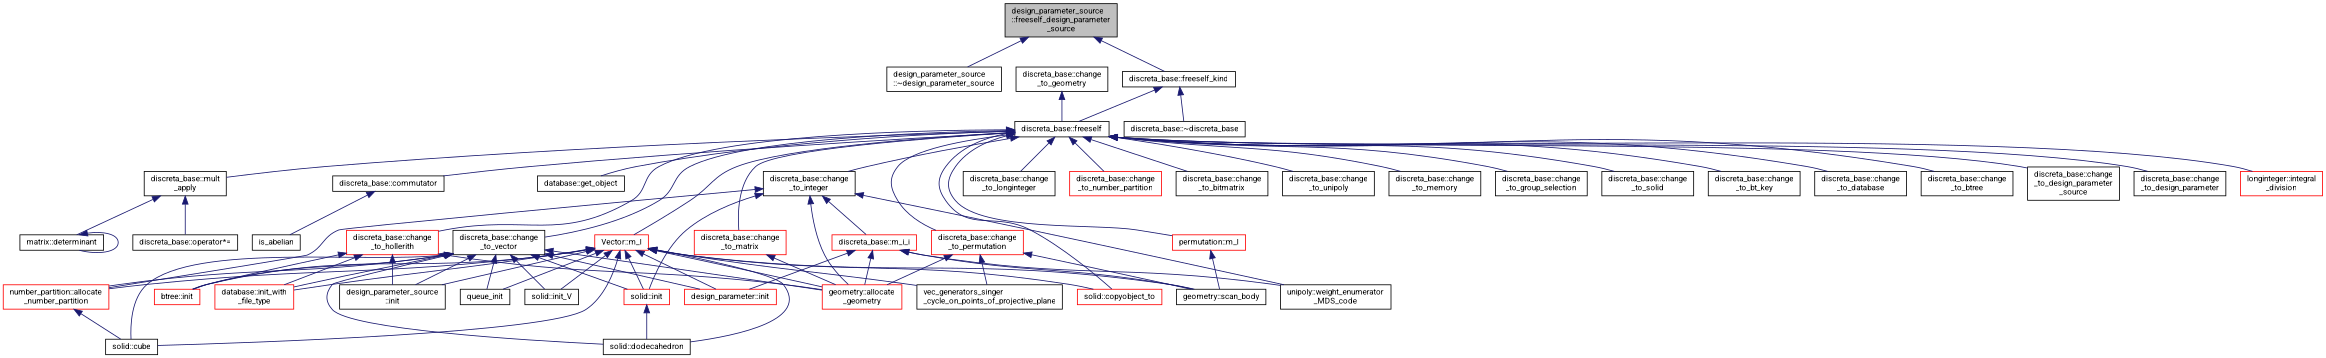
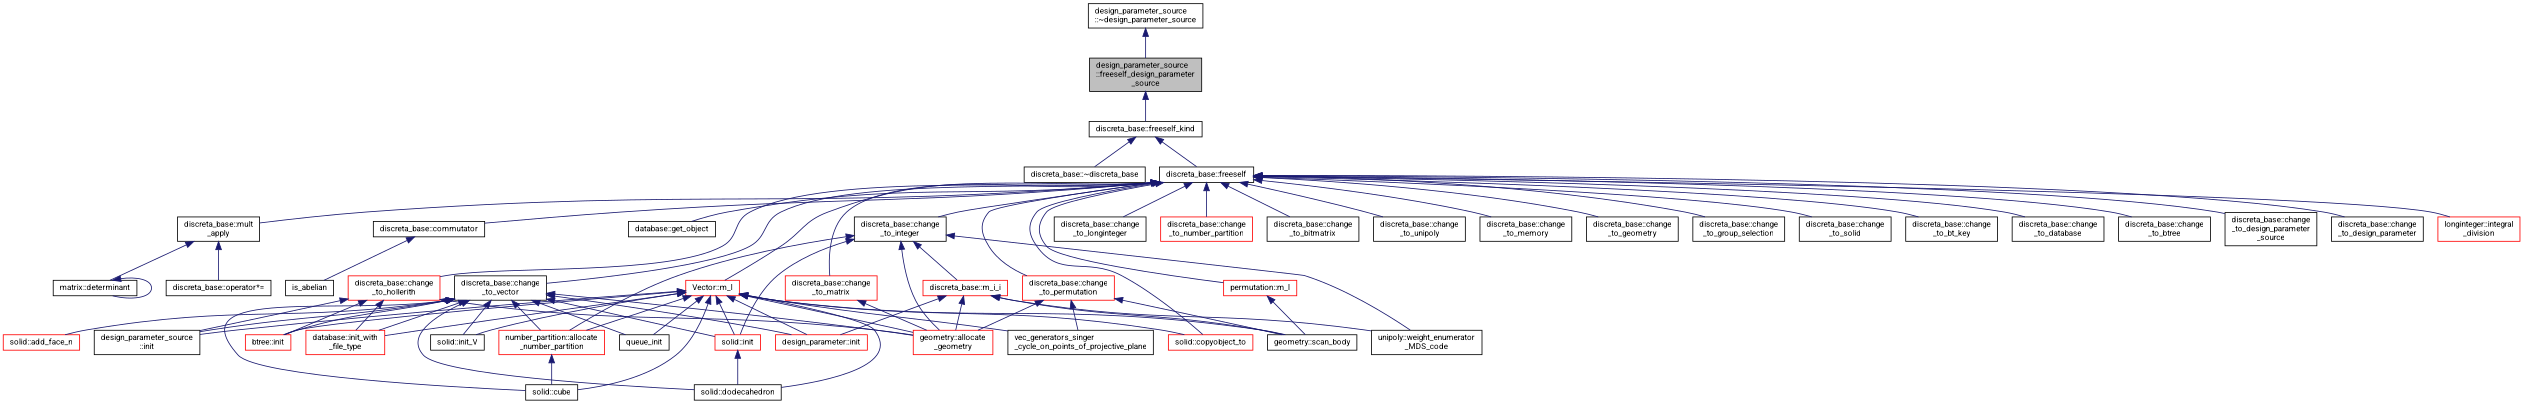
edge "design_parameter_source ::~design_parameter_source" -> "design_parameter_source ::freeself_design_parameter _source": reversed
edge "discreta_base::freeself" -> "discreta_base::change _to_geometry": reversed
node "solid::add_face_n": added
